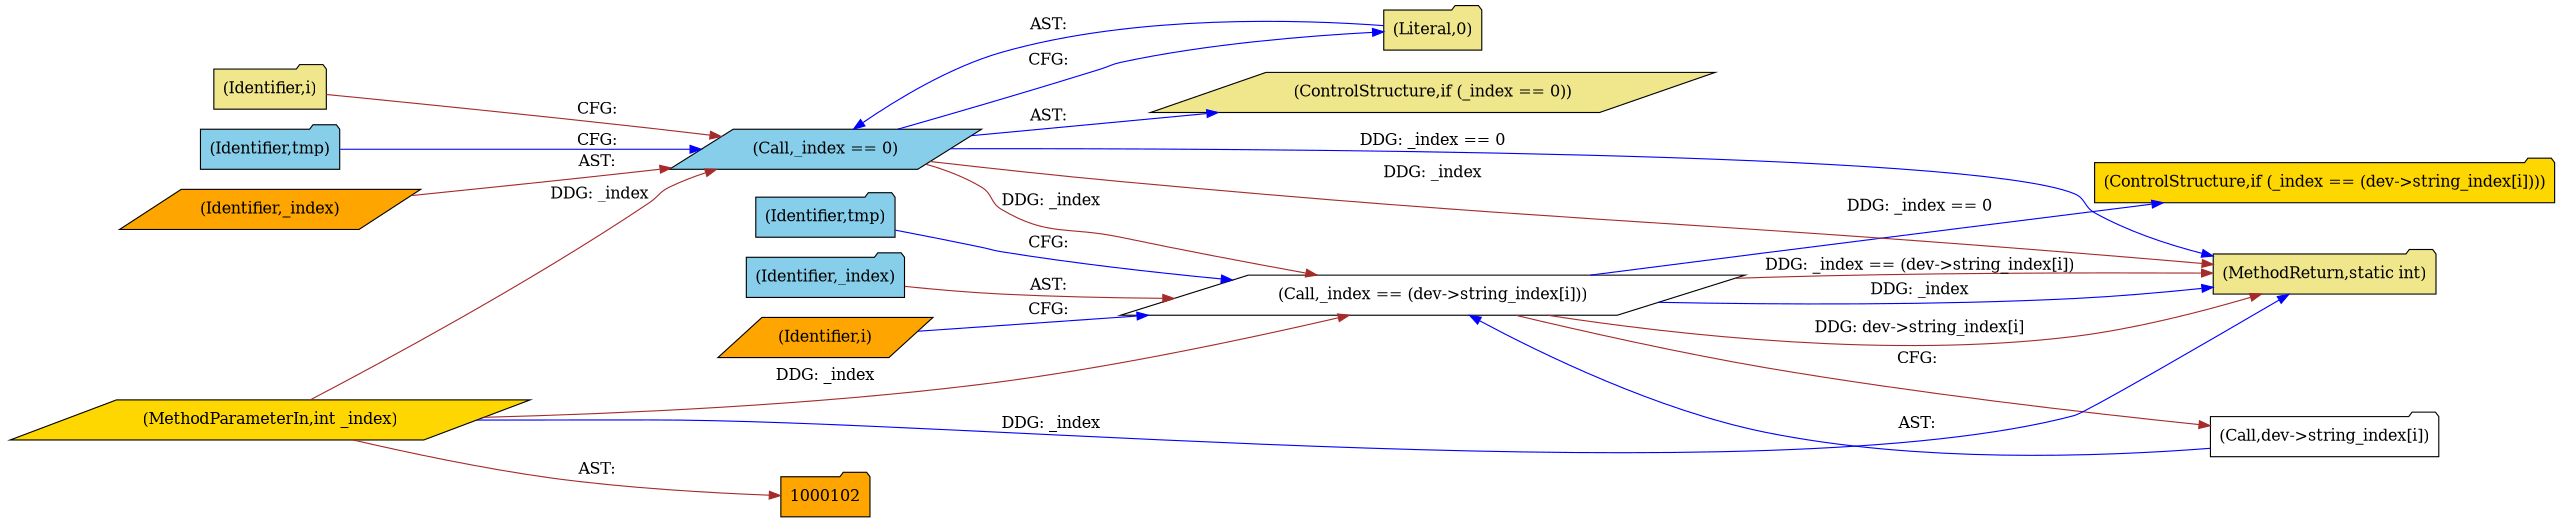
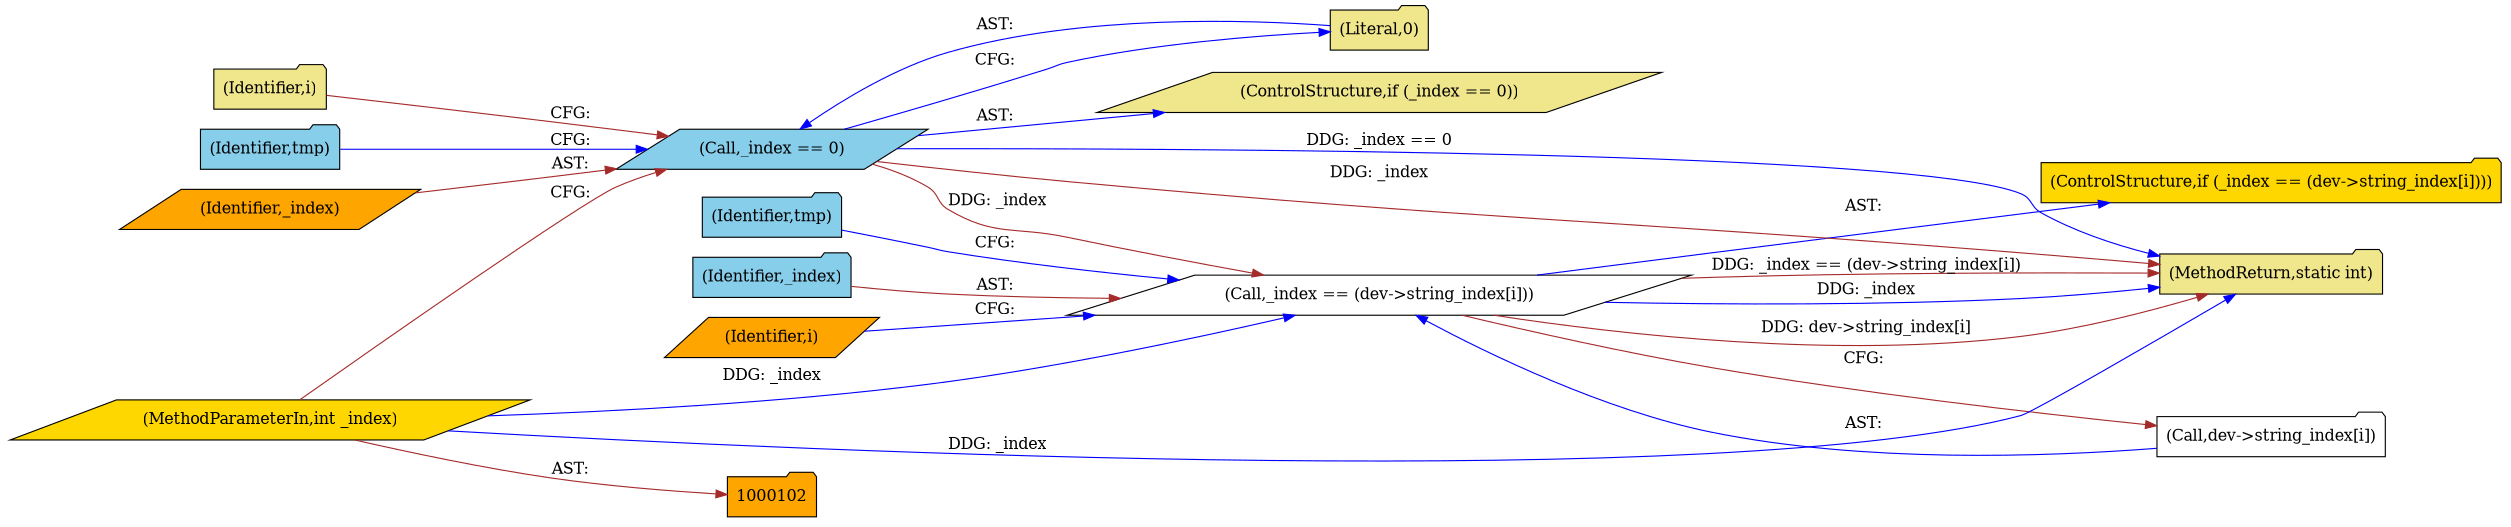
edge "(MethodParameterIn,int _index)" -> "(Call,_index == 0)": label "DDG: _index" -> "CFG: "
edge "(Call,_index == (dev->string_index[i]))" -> "(ControlStructure,if (_index == (dev->string_index[i])))": label "DDG: _index == 0" -> "AST: "
edge "(MethodParameterIn,int _index)" -> "(Call,_index == (dev->string_index[i]))": color brown -> blue
